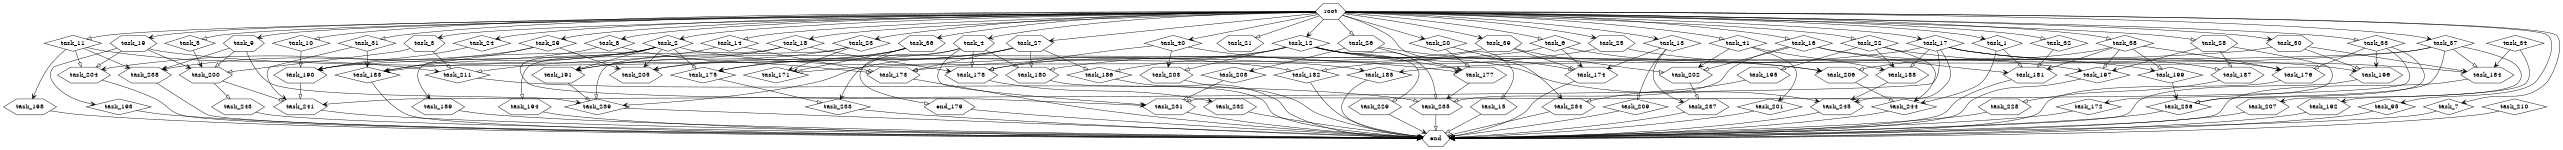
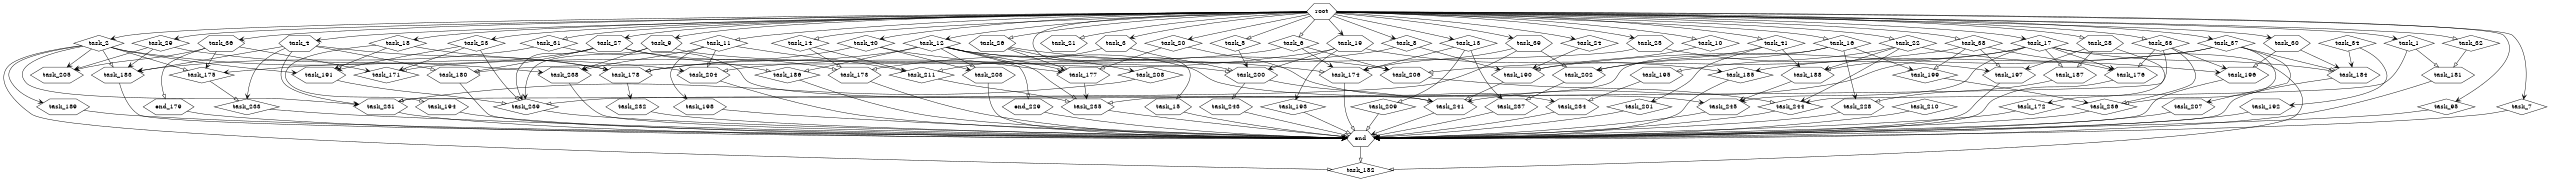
edge "task_38" -> "task_181": removed
edge "task_30" -> "task_173": removed
edge "task_39" -> "task_205": now "task_39" -> "task_239"
edge "task_16" -> "task_181": now "task_16" -> "task_228"
node "task_183": shape diamond -> hexagon
node "task_197": shape diamond -> hexagon
node "task_229": label "task_229" -> "end_229"
edge "task_182" -> "end": reversed
